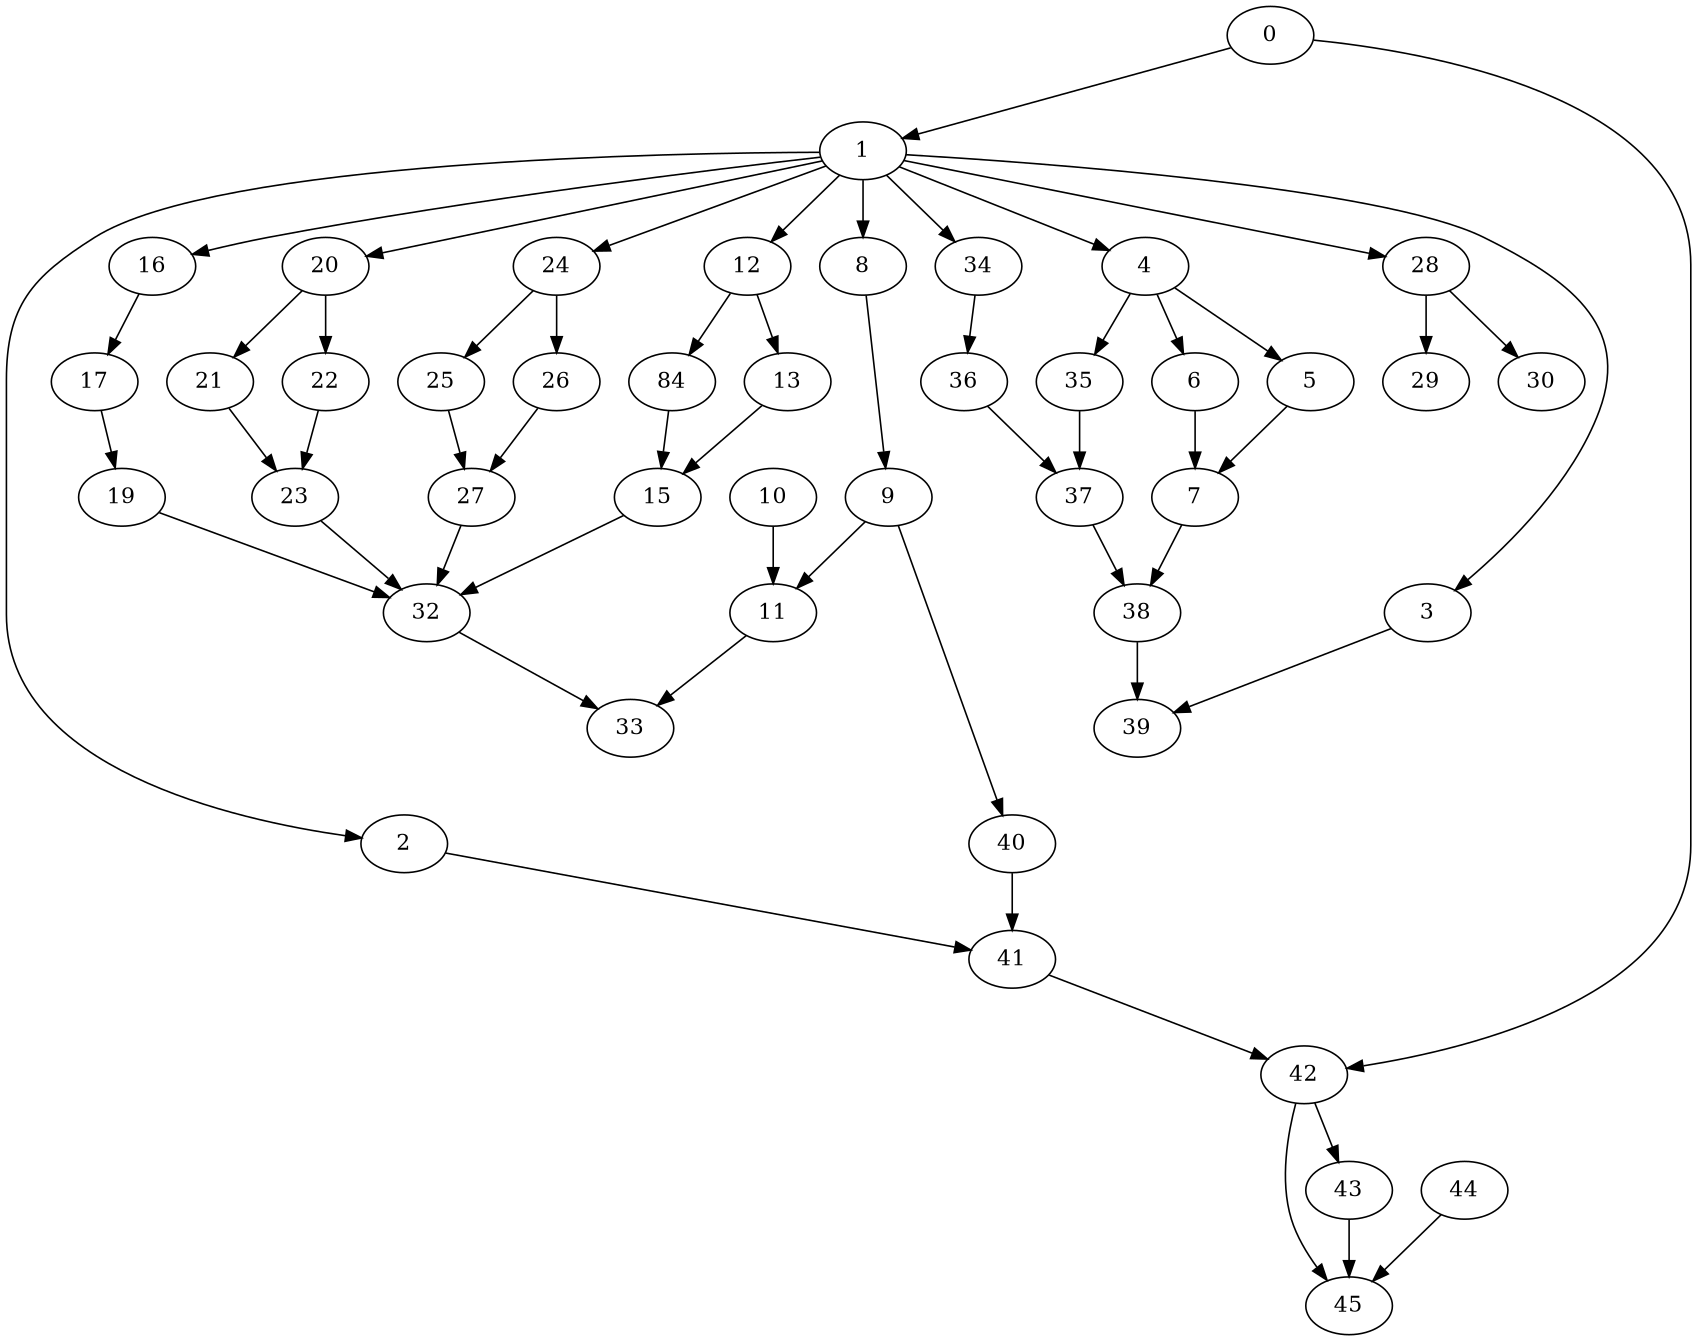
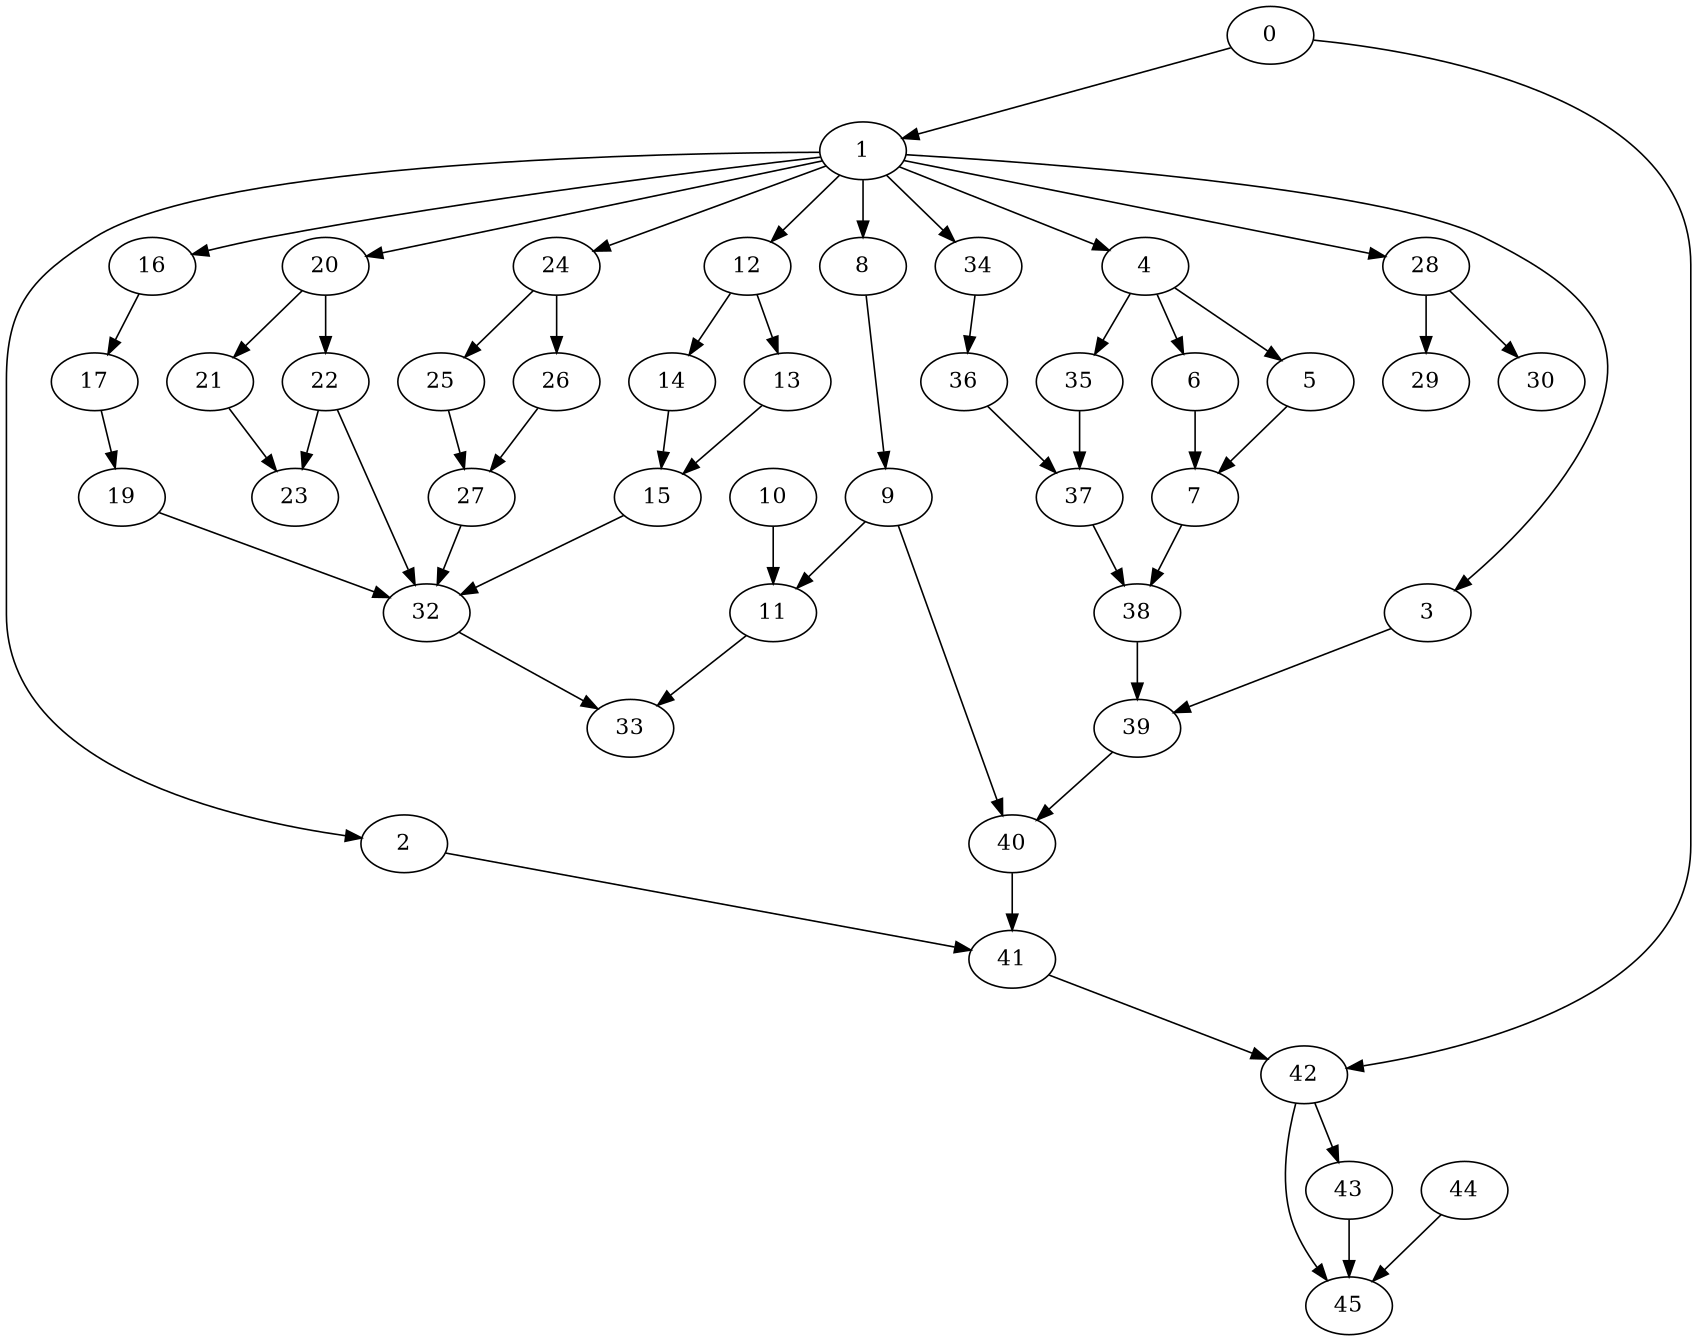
node "84": label "84" -> "14"
edge "23" -> "32": now "22" -> "32"
edge "39" -> "40": added
